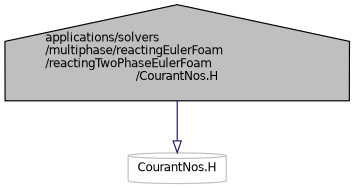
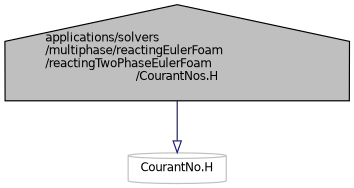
node "CourantNos.H": label "CourantNos.H" -> "CourantNo.H"
